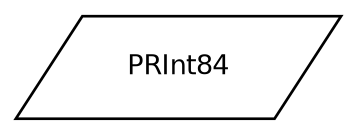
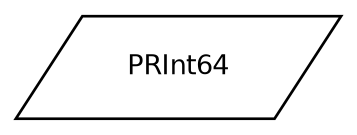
node "PRInt84": label "PRInt84" -> "PRInt64"
